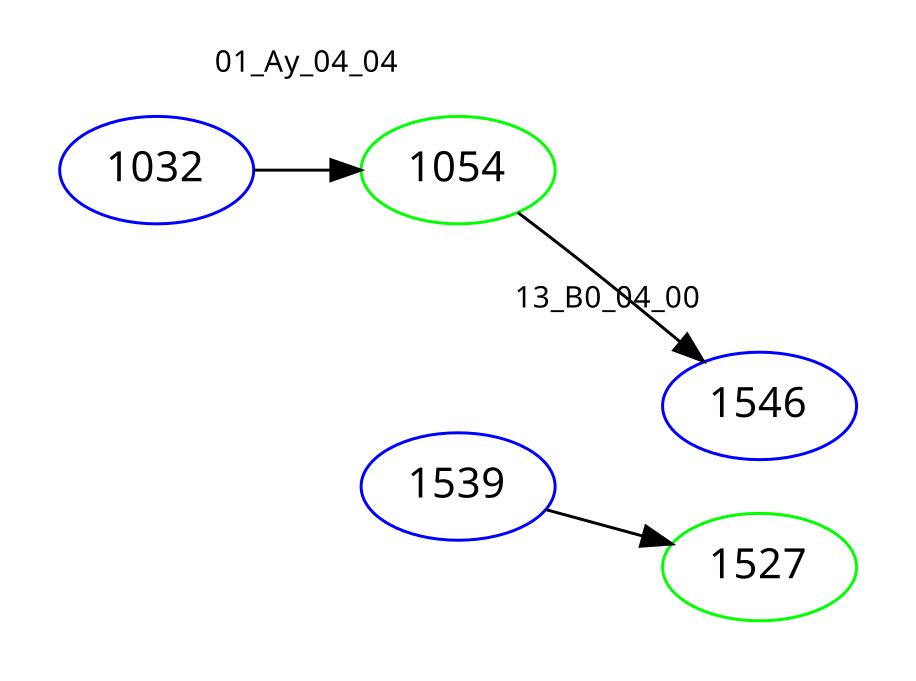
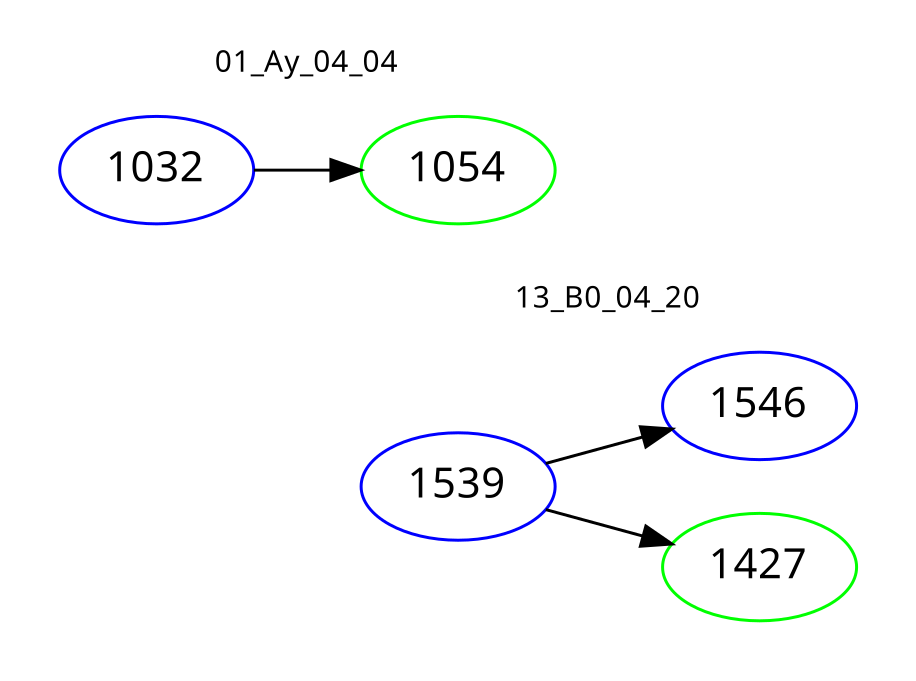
edge "1054" -> "1546": now "1539" -> "1546"
cluster "13_B0_04_00": label "13_B0_04_00" -> "13_B0_04_20"
node "1527": label "1527" -> "1427"
